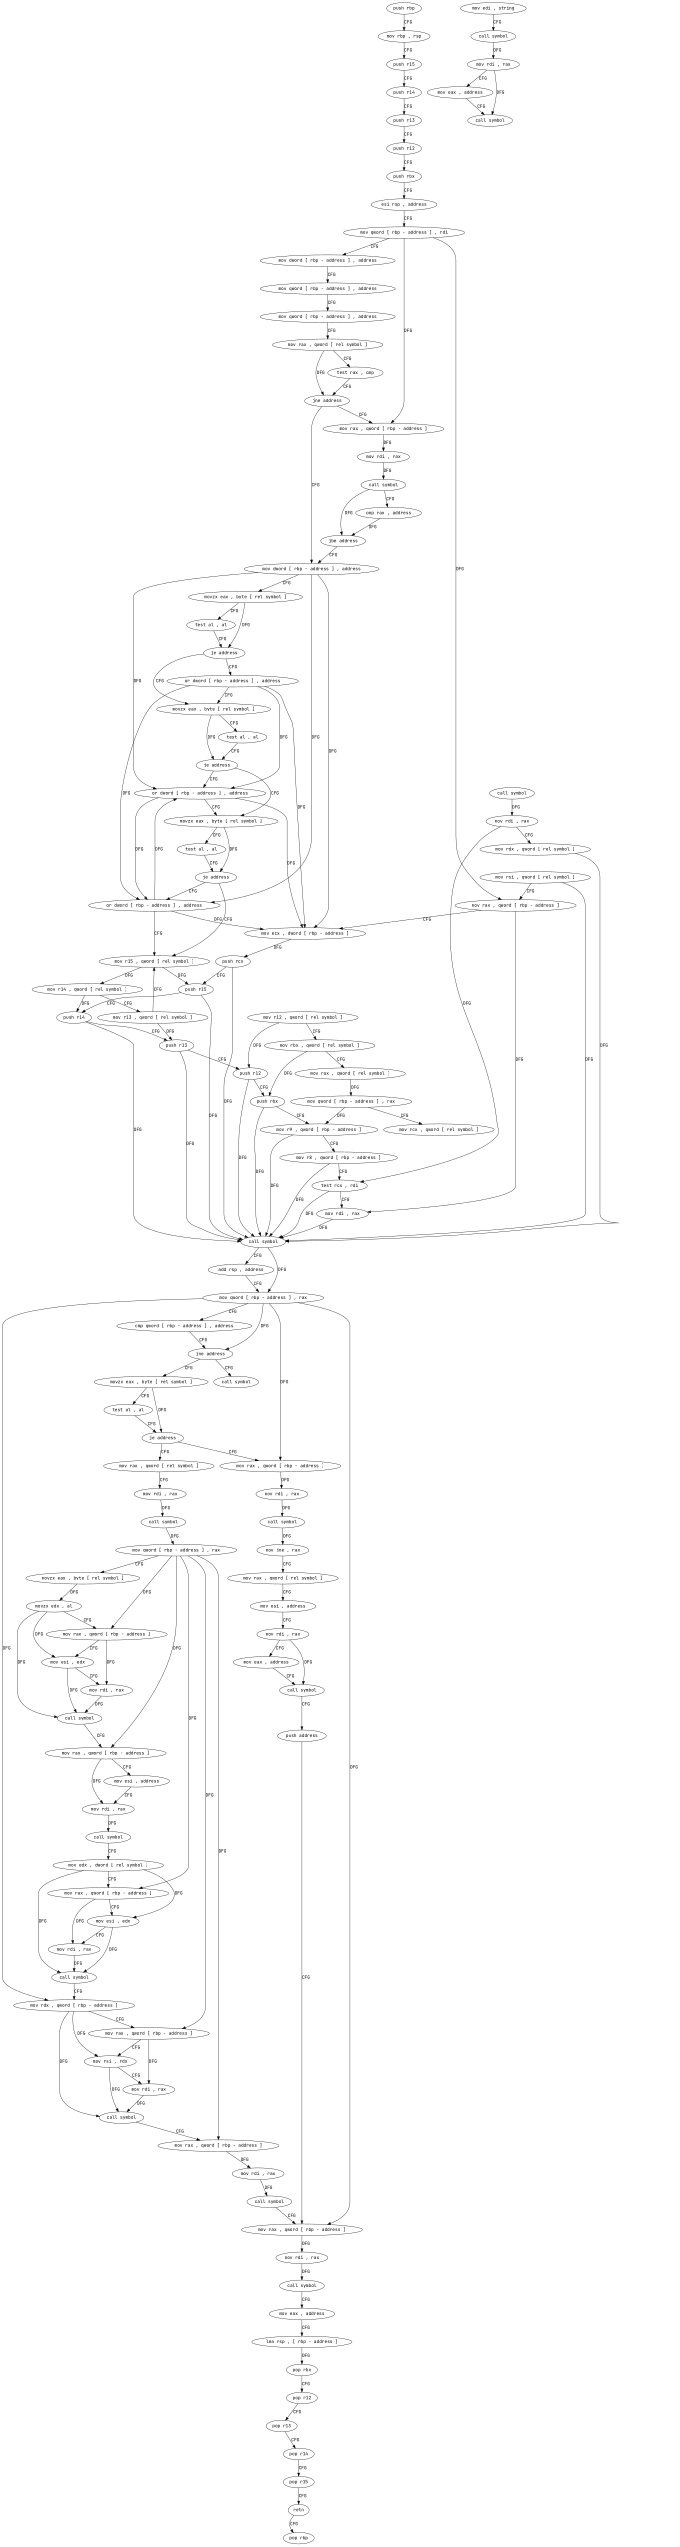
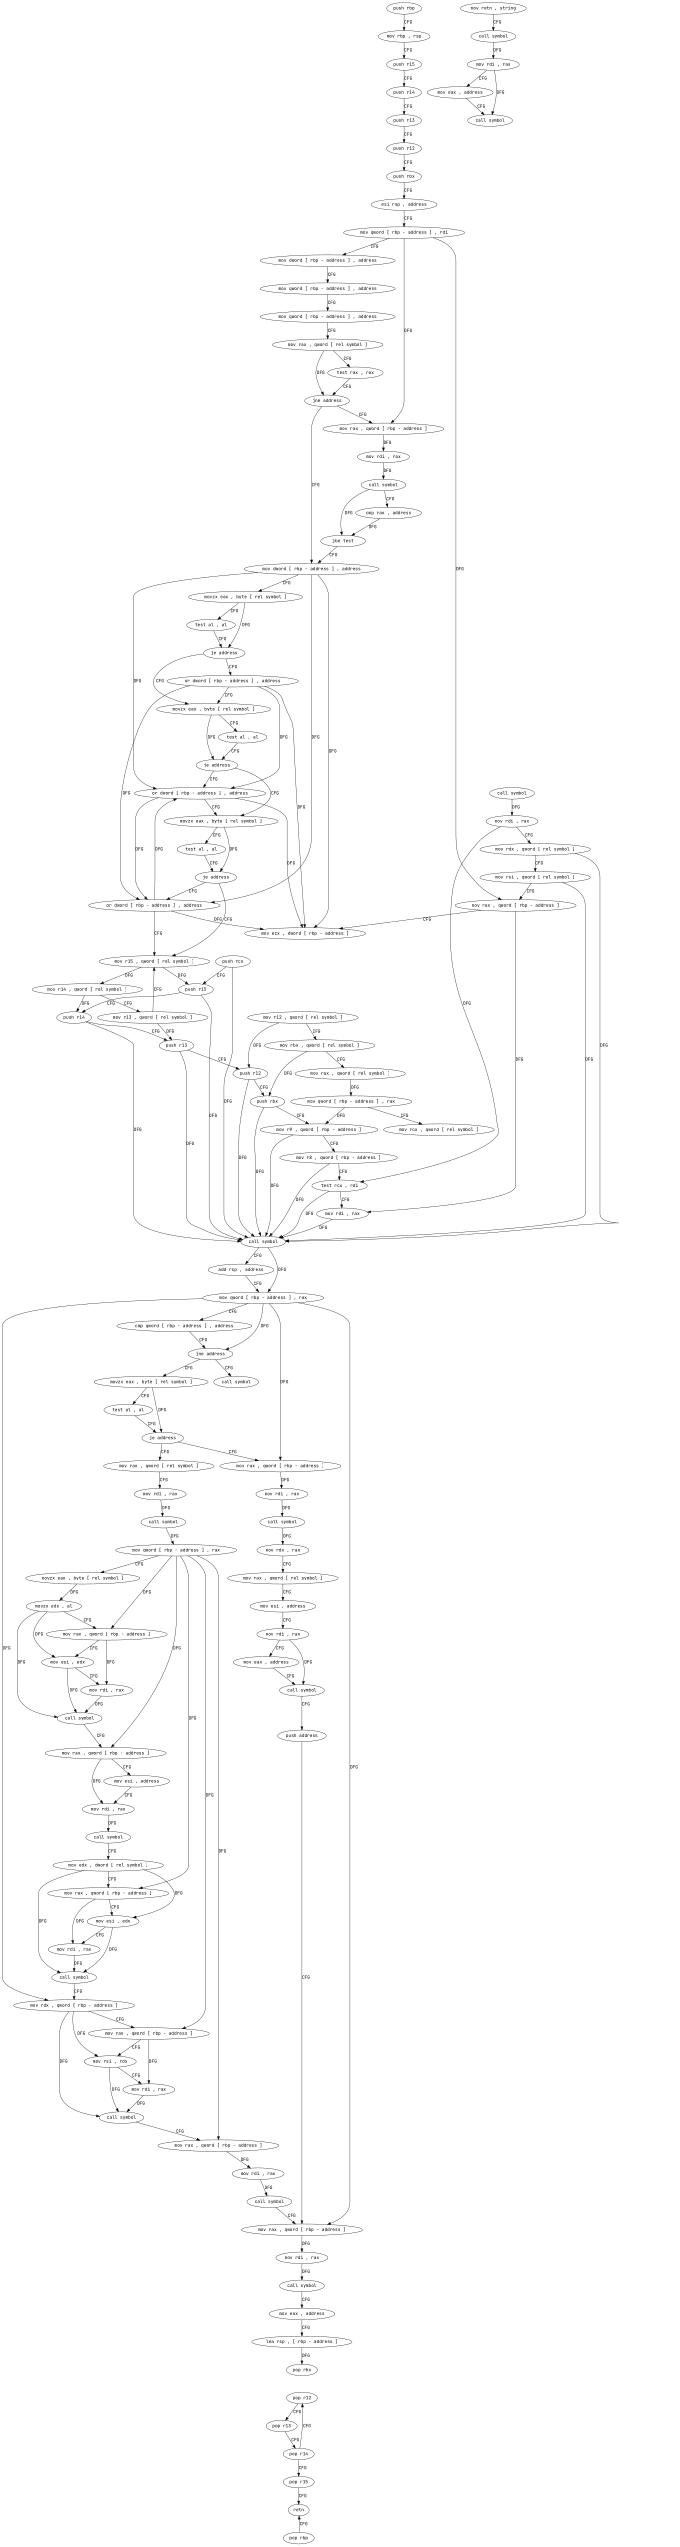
node "mov edi , string": label "mov edi , string" -> "mov retn , string"
node "test rax , cmp": label "test rax , cmp" -> "test rax , rax"
node "jbe address": label "jbe address" -> "jbe test"
edge "mov rdx , qword [ rel symbol ]" -> "mov rsi , qword [ rel symbol ]": added, label "CFG"
edge "mov ecx , dword [ rbp - address ]" -> "push rcx": removed, label "DFG"
node "mov jne , rax": label "mov jne , rax" -> "mov rdx , rax"
edge "pop rbx" -> "pop r12": now "pop r14" -> "pop r12"
edge "retn" -> "pop rbp": reversed
